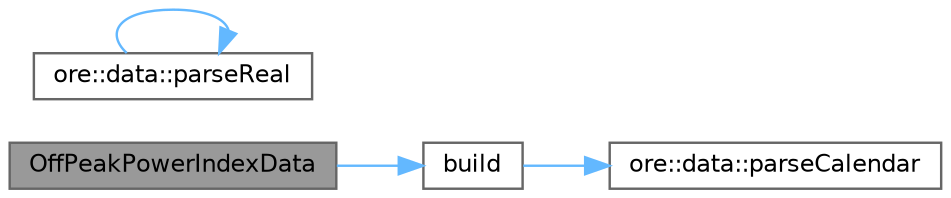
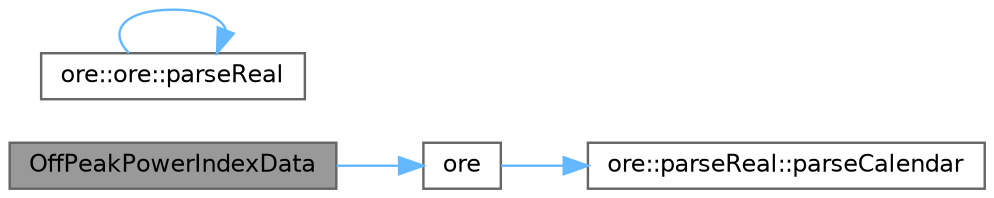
node "ore::data::parseReal": label "ore::data::parseReal" -> "ore::ore::parseReal"
node "build": label "build" -> "ore"
node "ore::data::parseCalendar": label "ore::data::parseCalendar" -> "ore::parseReal::parseCalendar"
